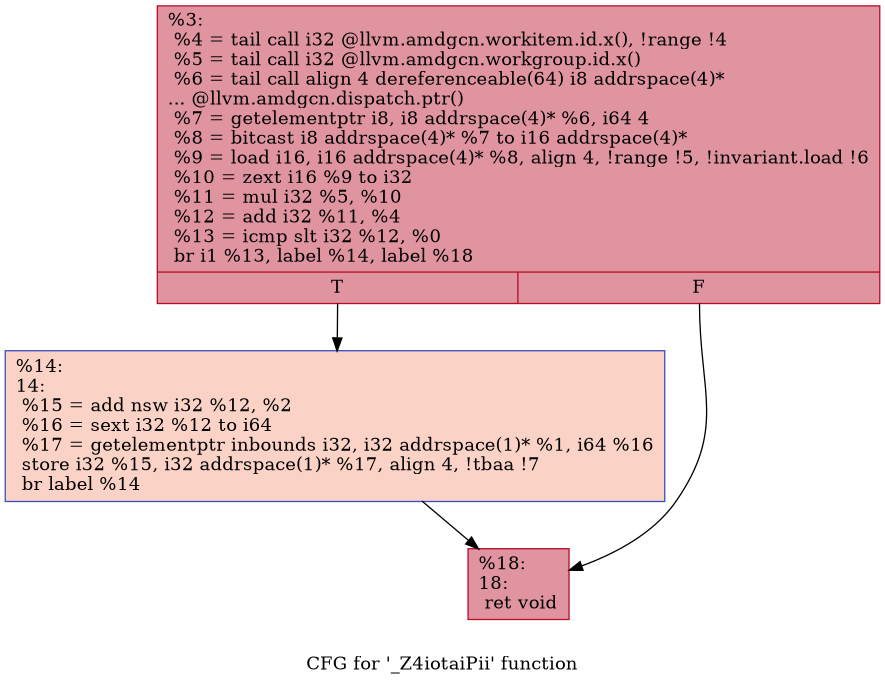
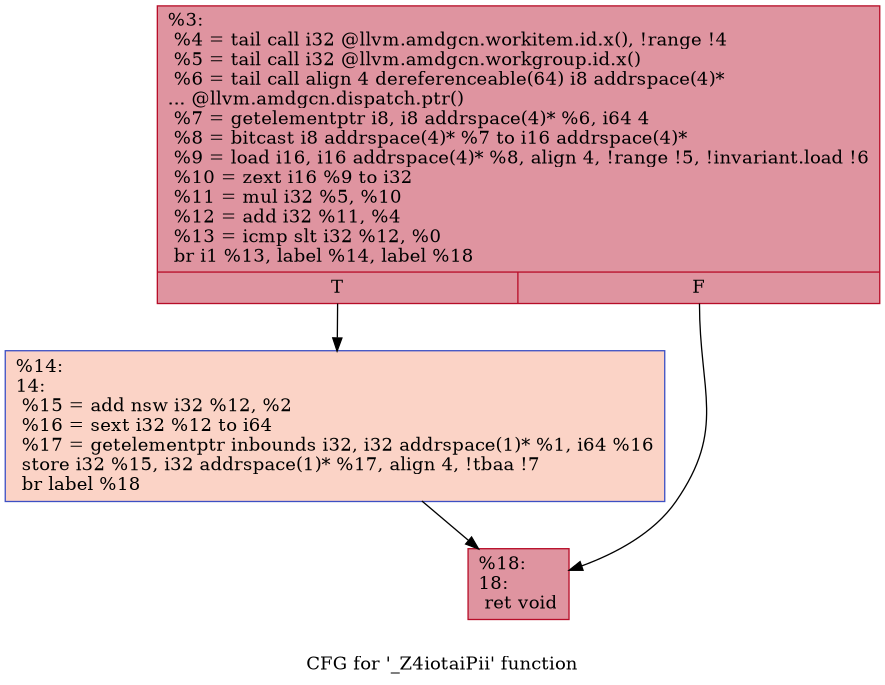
node "%14:": text "br label %14" -> "br label %18"
